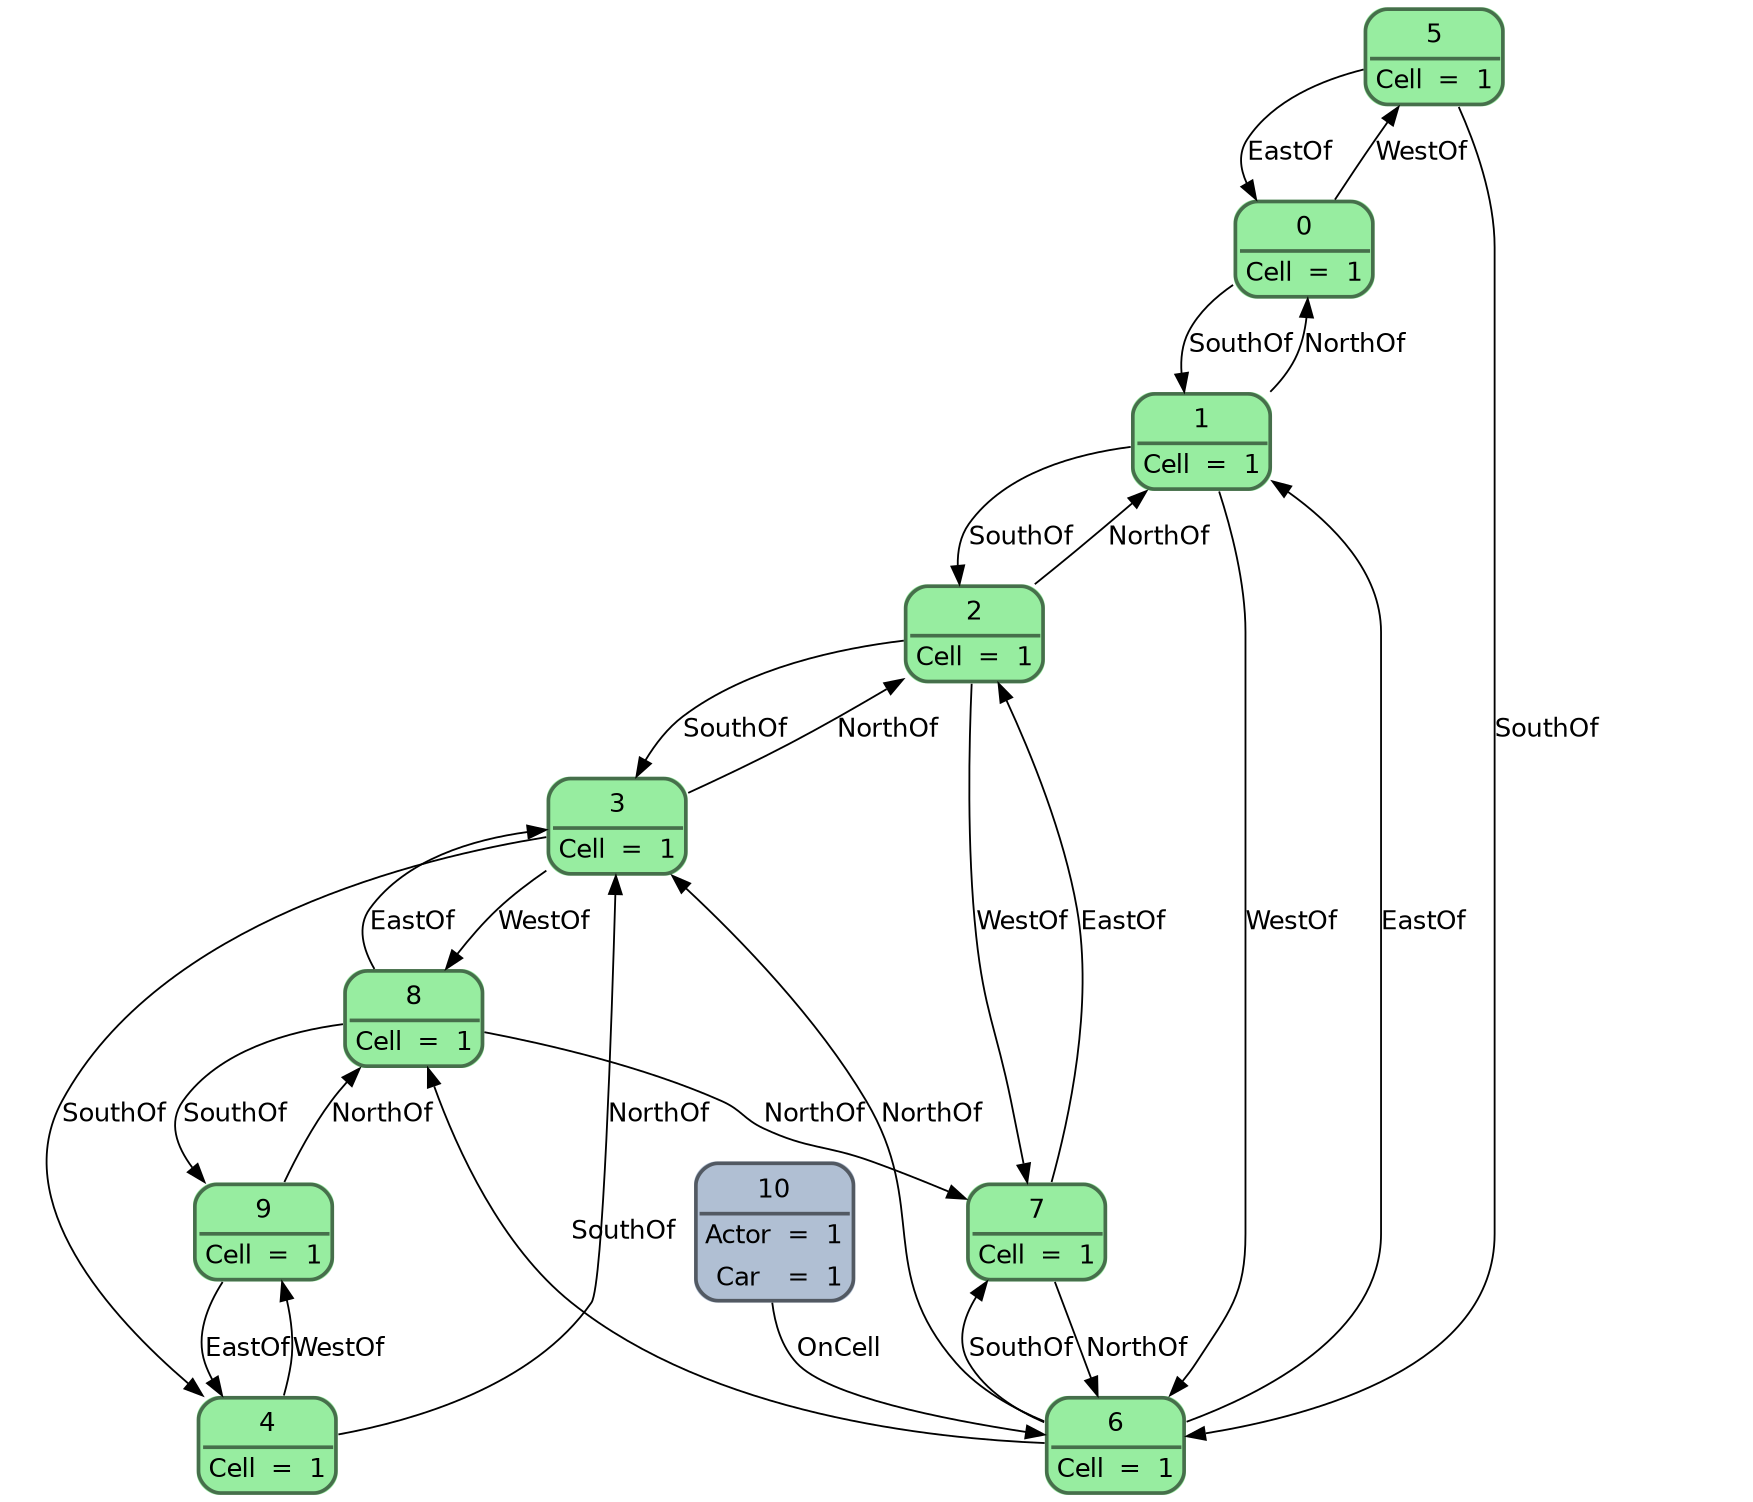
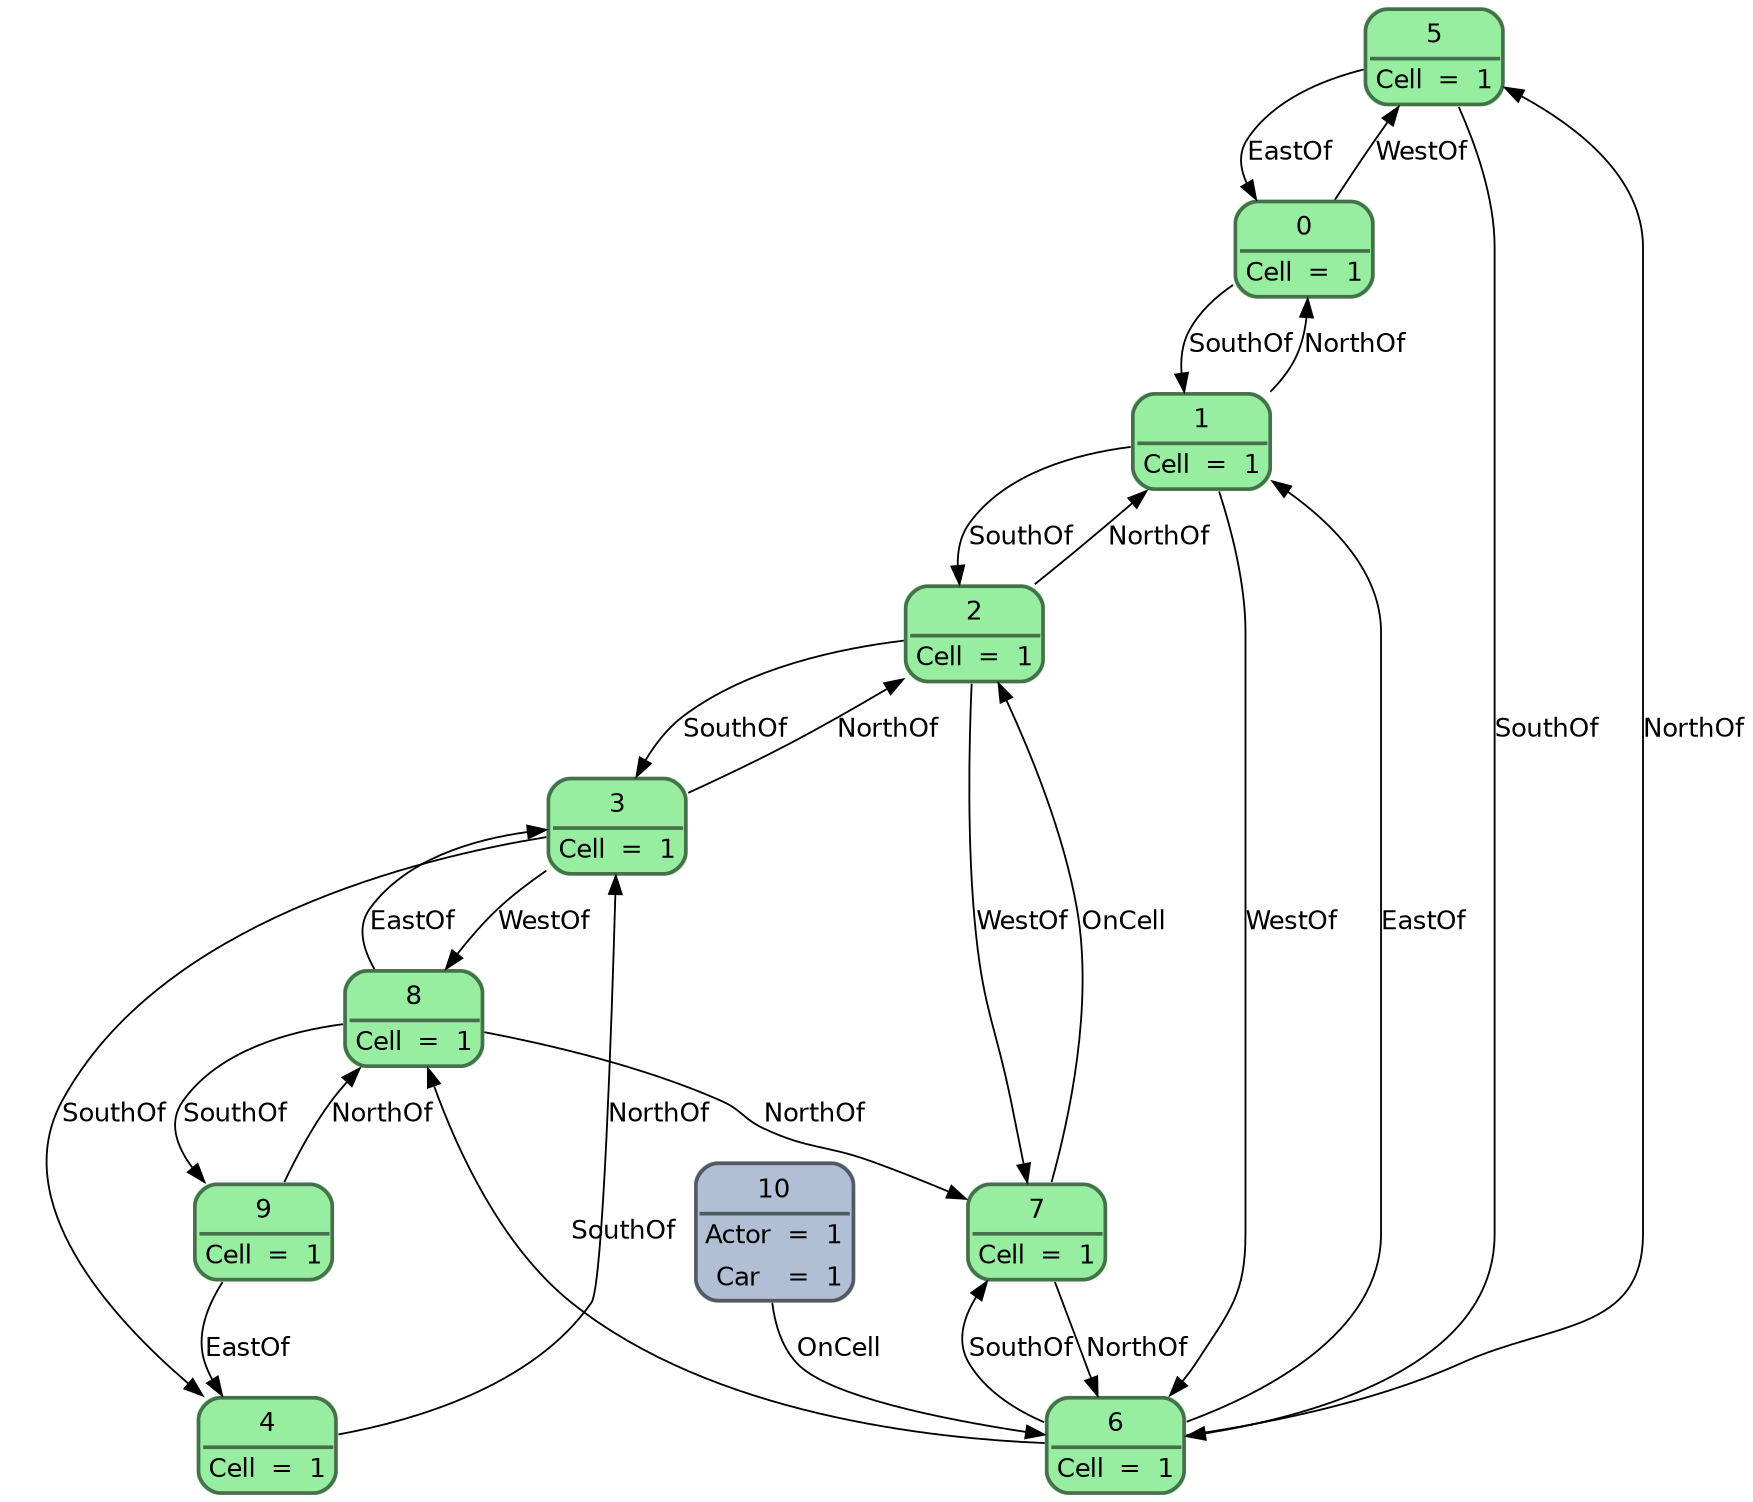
edge "7" -> "2": label "EastOf" -> "OnCell"
edge "6" -> "3": now "6" -> "5"
edge "4" -> "9": removed, label "WestOf"
